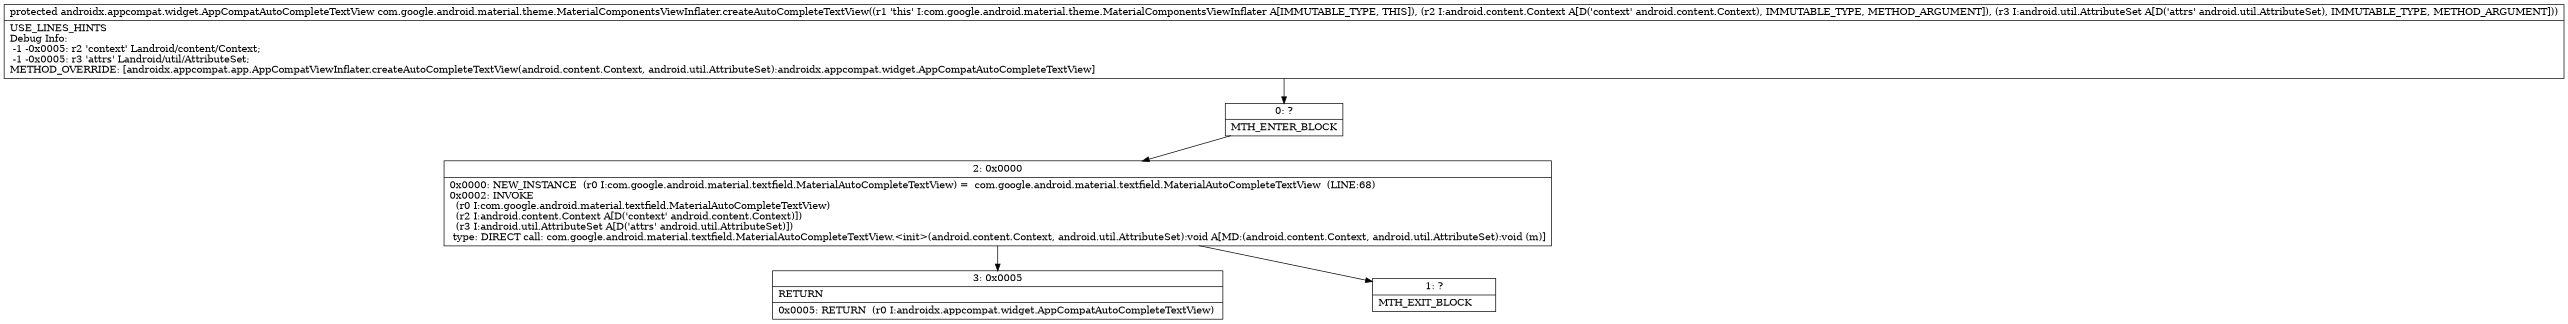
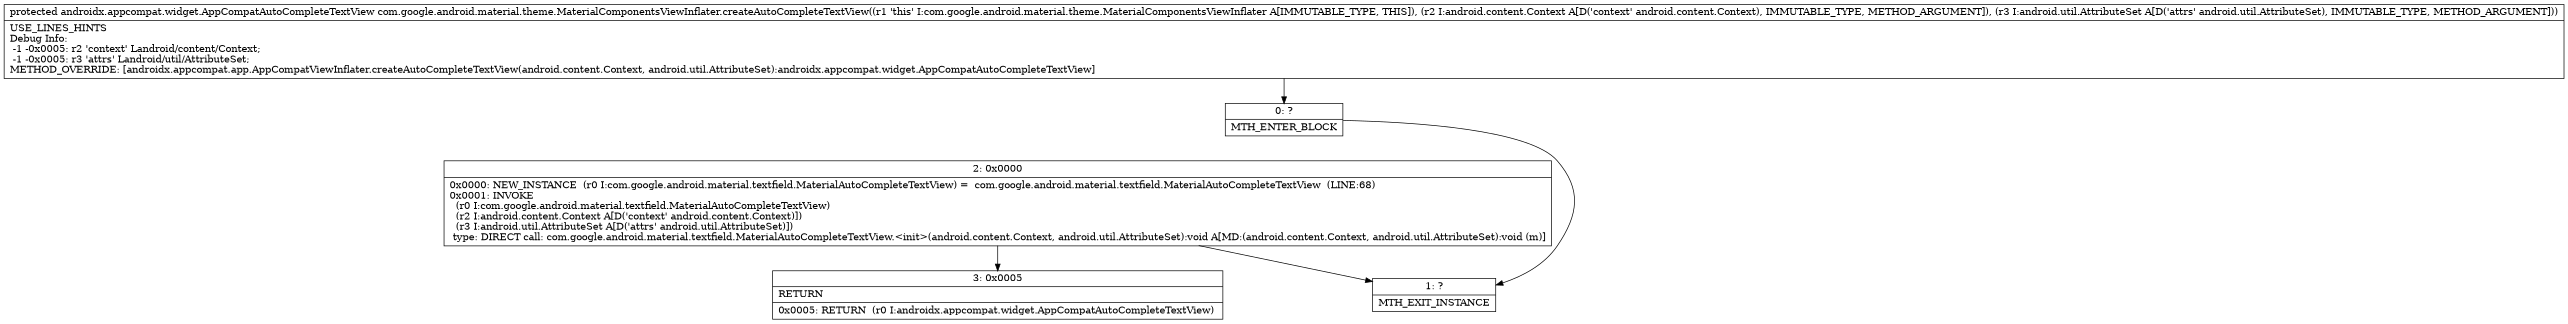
edge "0: ?" -> "2: 0x0000": now "0: ?" -> "1: ?"
node "2: 0x0000": text "0x0002: INVOKE" -> "0x0001: INVOKE"
node "1: ?": text "MTH_EXIT_BLOCK" -> "MTH_EXIT_INSTANCE"
